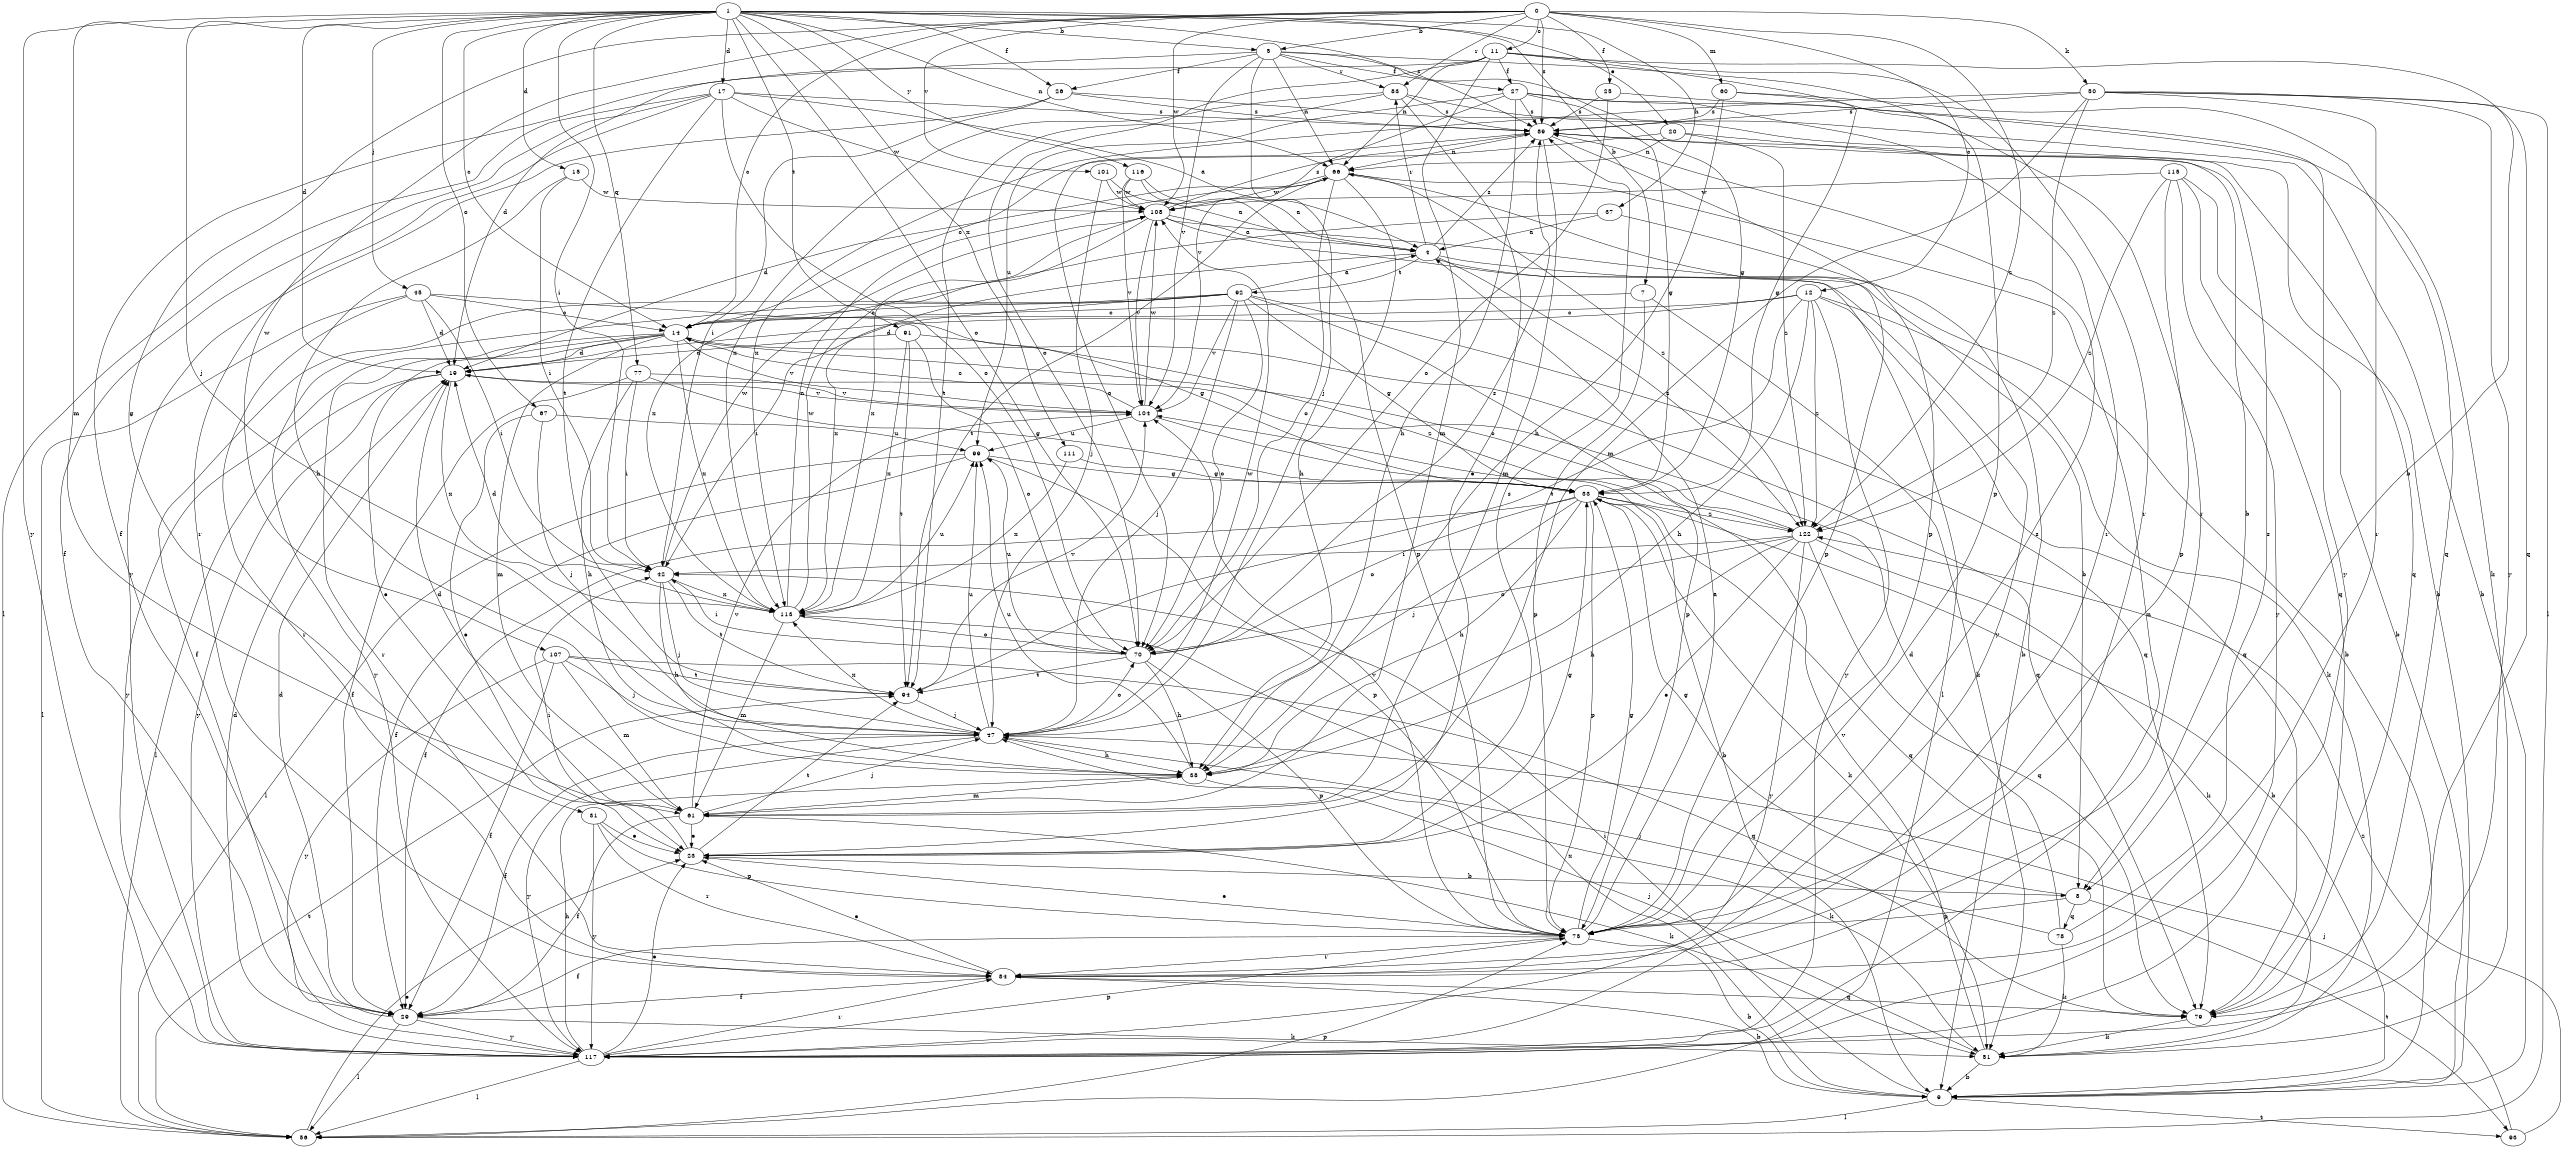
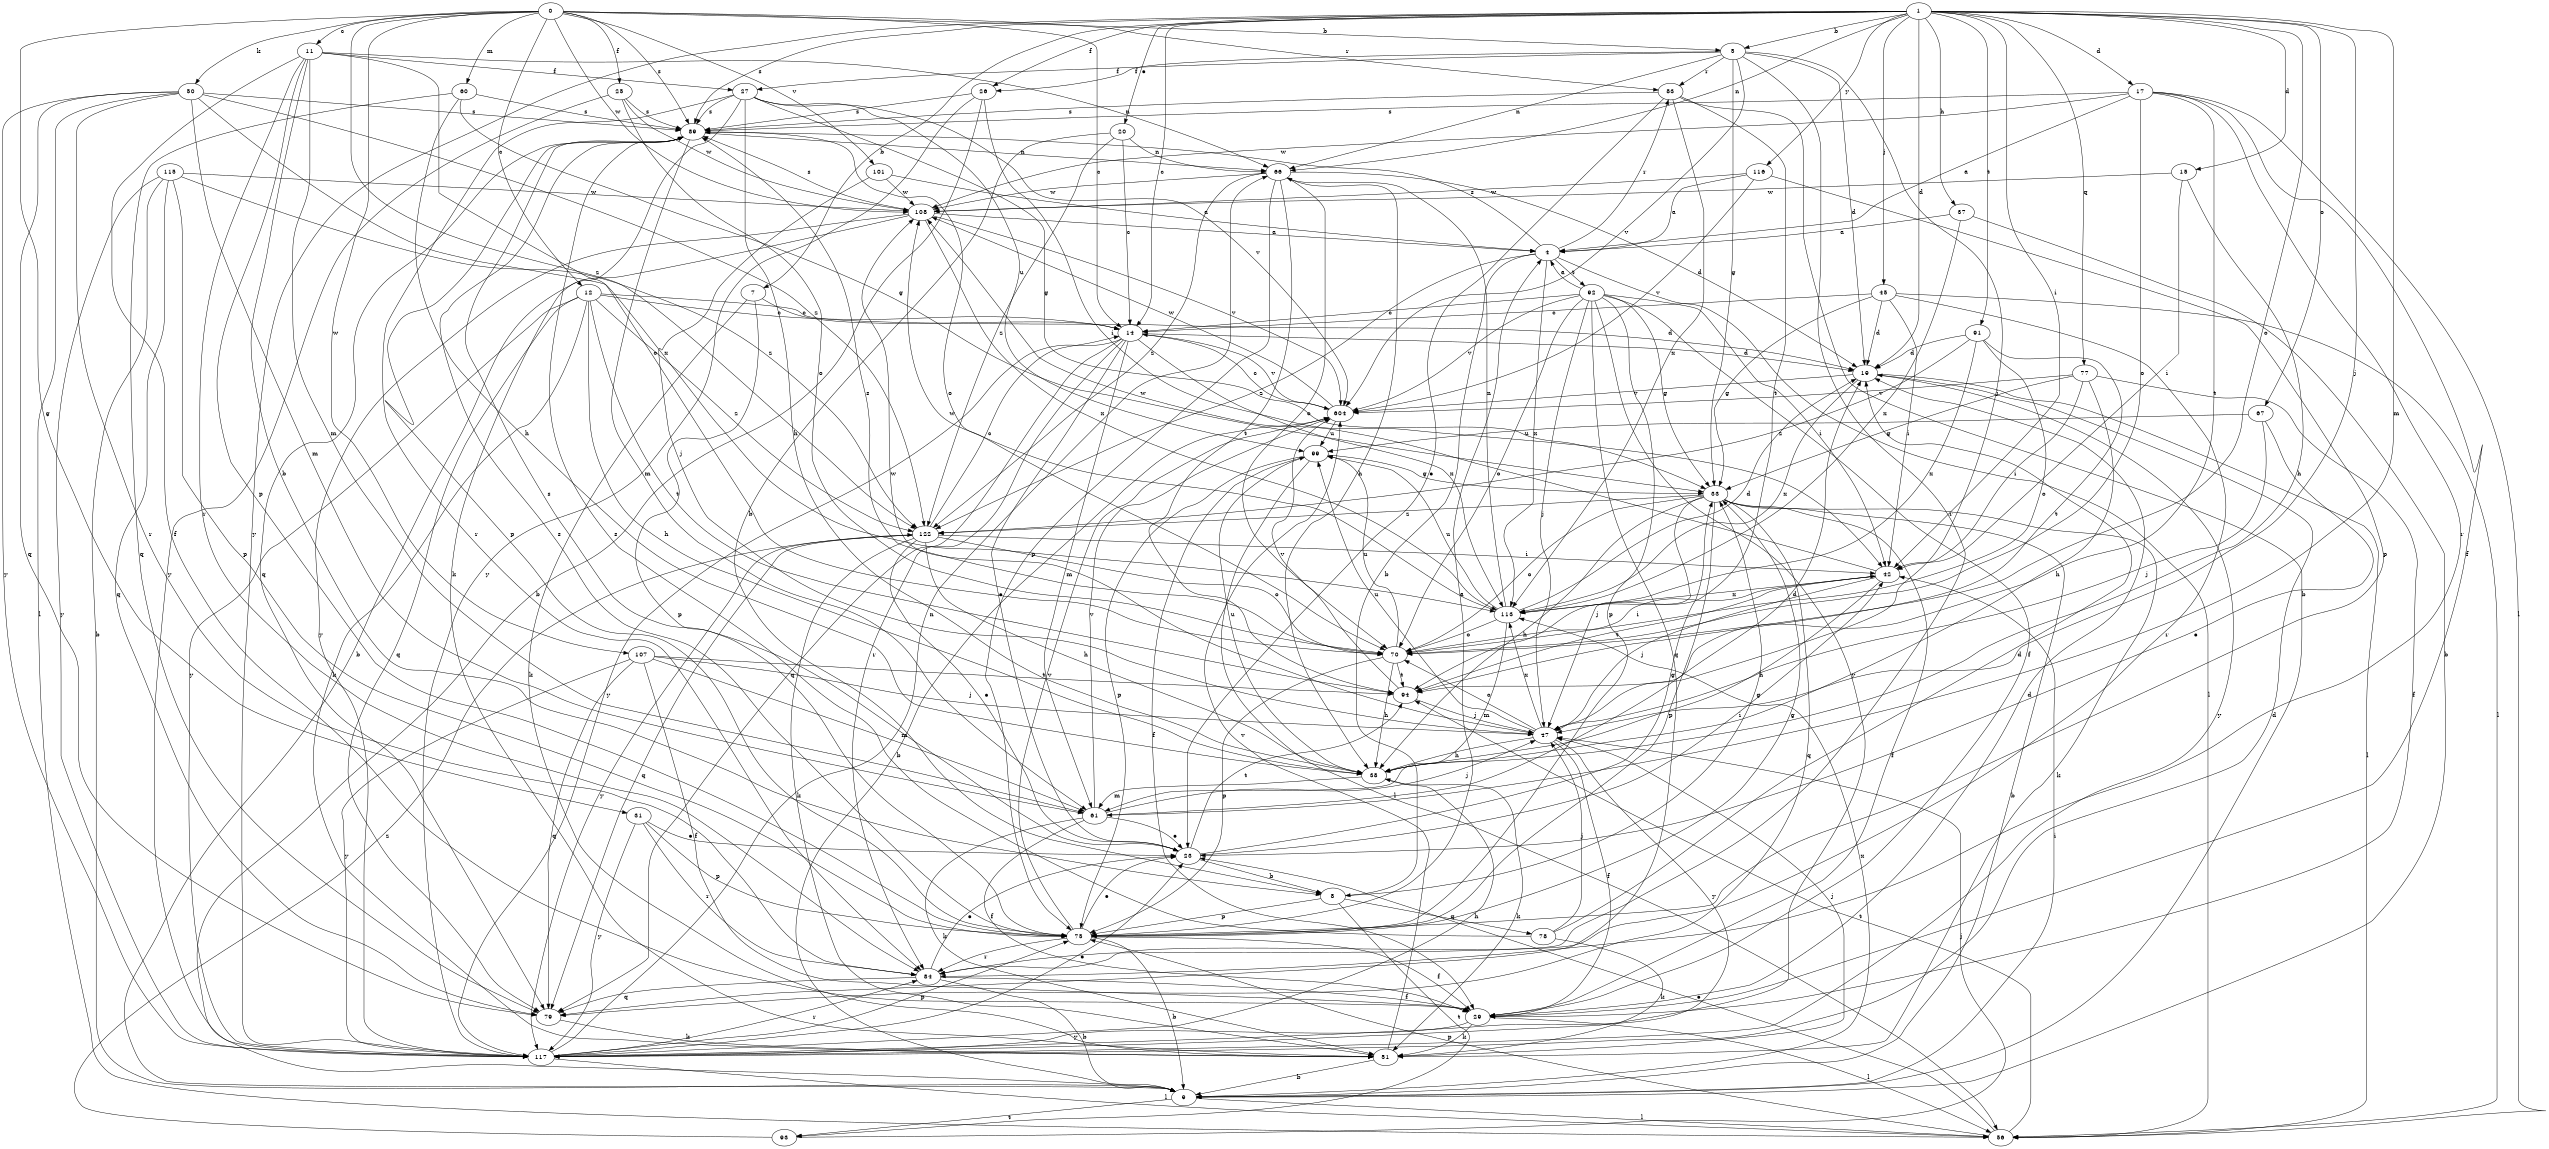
edge "25" -> "108": added, label "w"
node "104": label "104" -> "604"
node "111": removed
